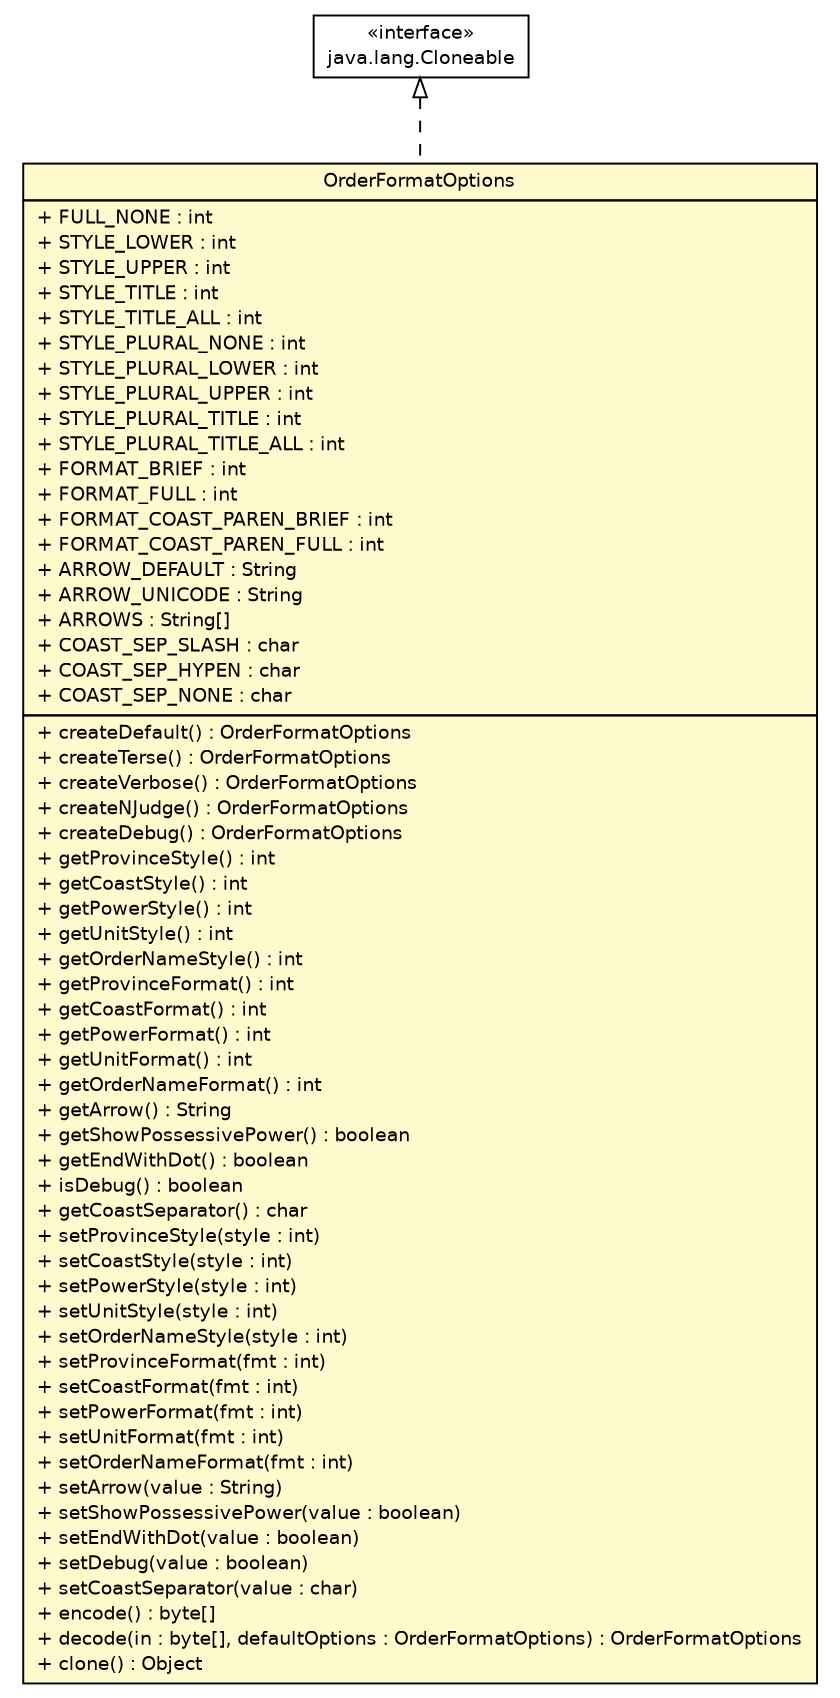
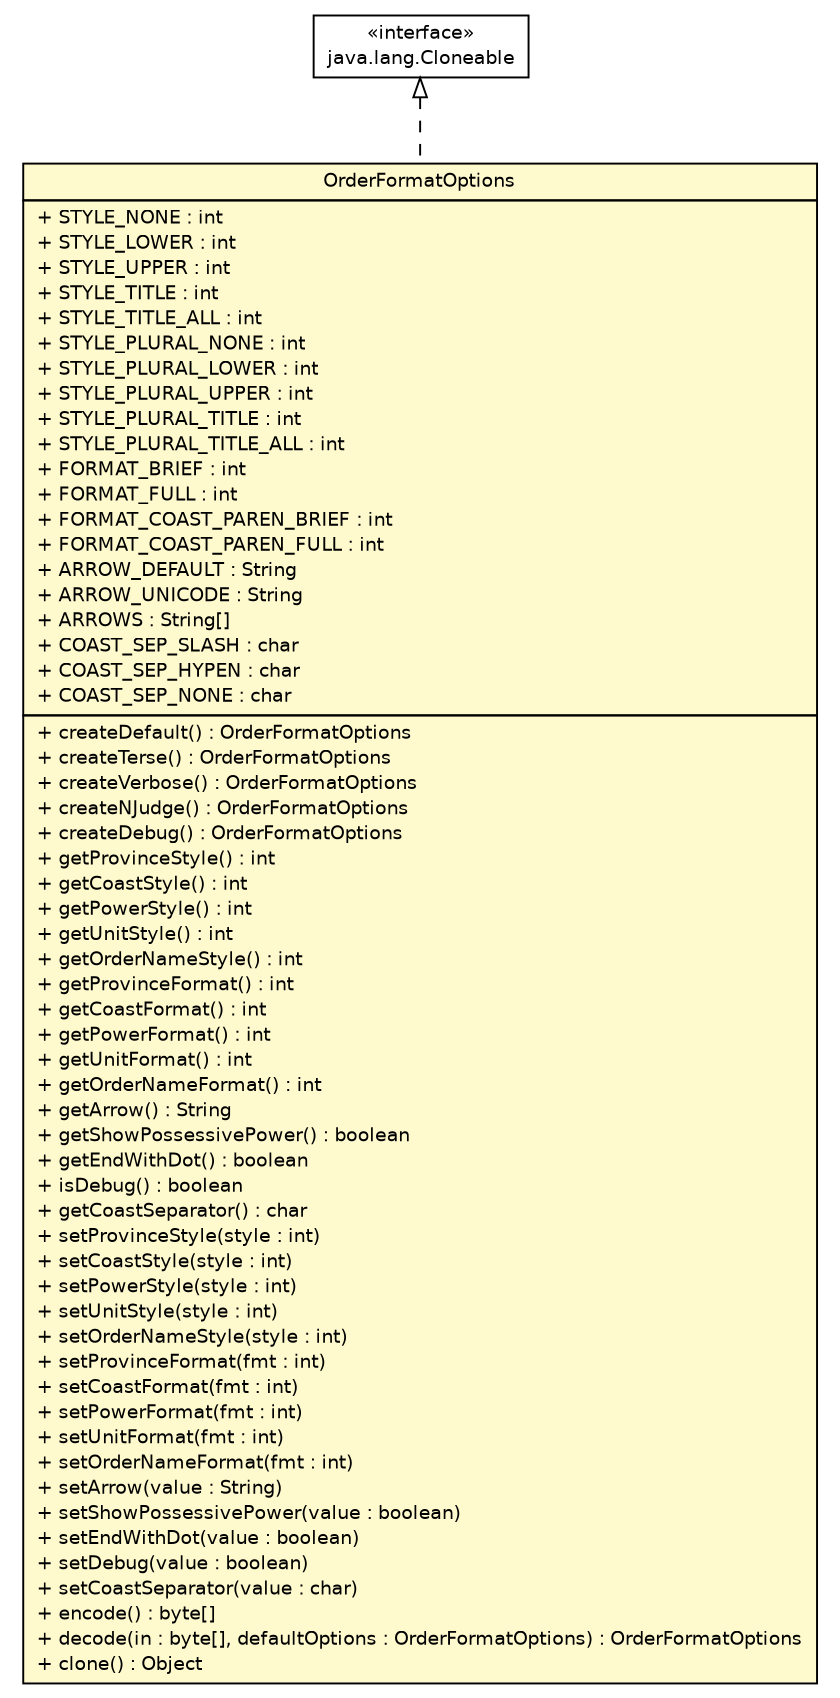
node "OrderFormatOptions": text "+ FULL_NONE : int" -> "+ STYLE_NONE : int"
